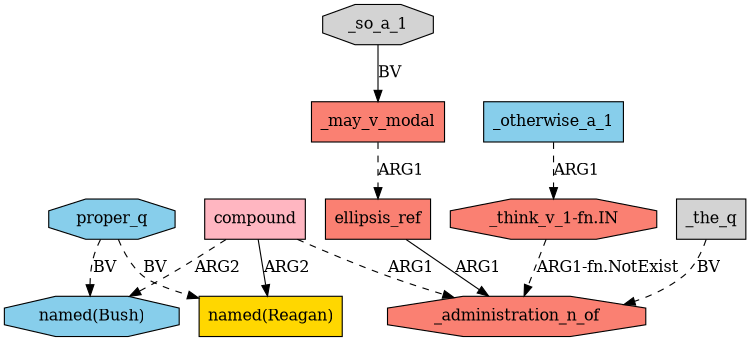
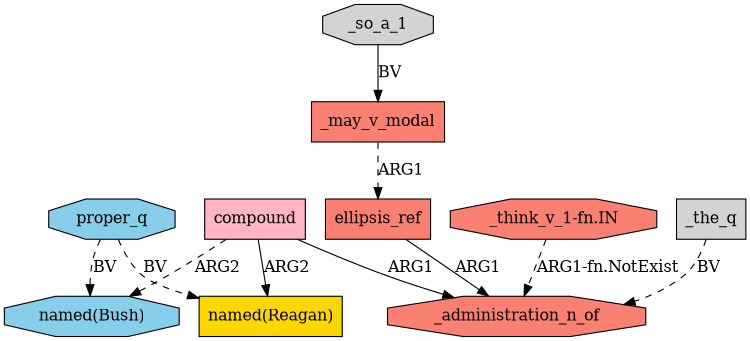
node "_otherwise_a_1": removed
edge "compound" -> "_administration_n_of": style dashed -> solid
